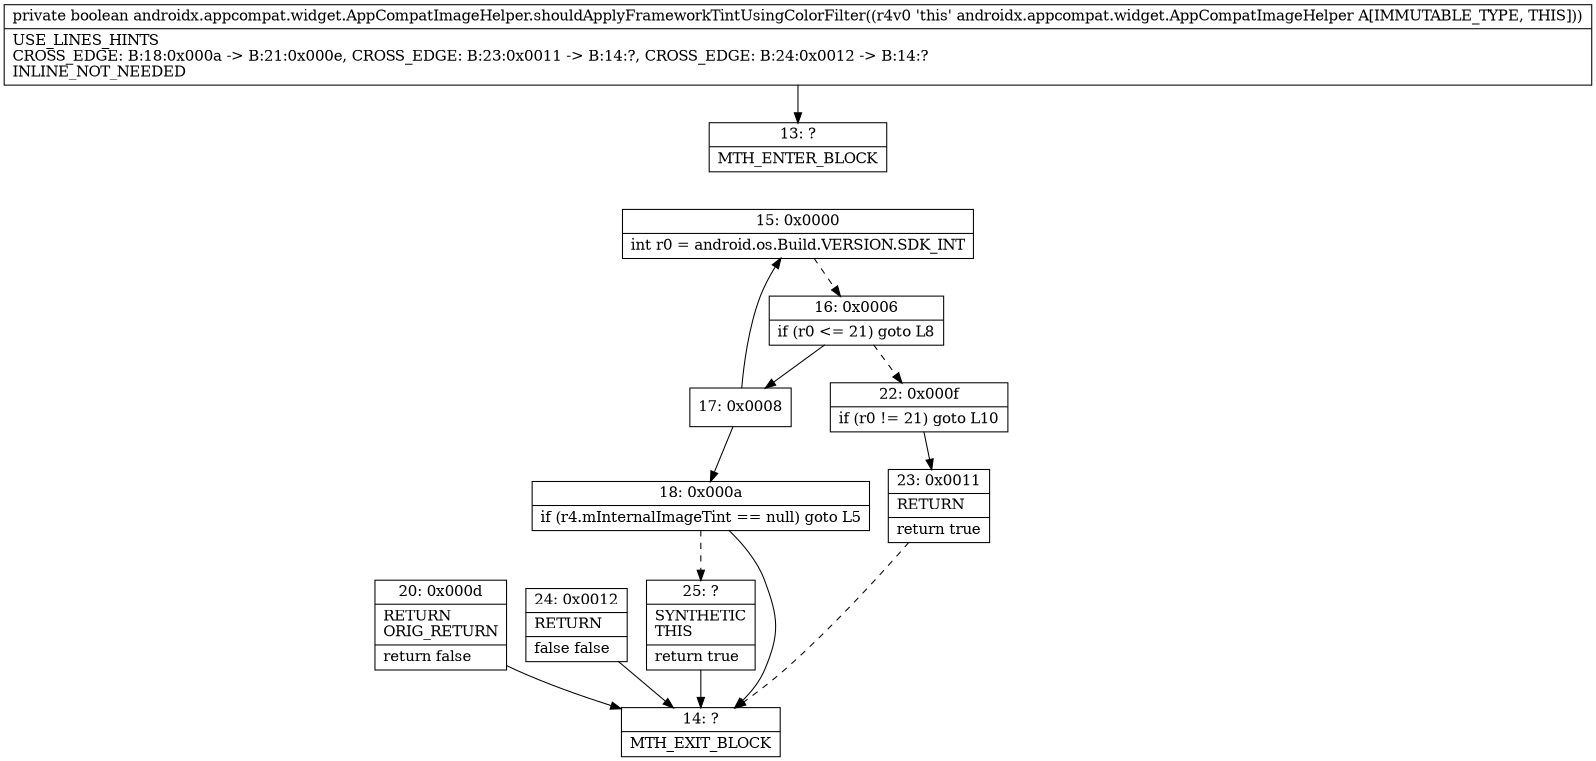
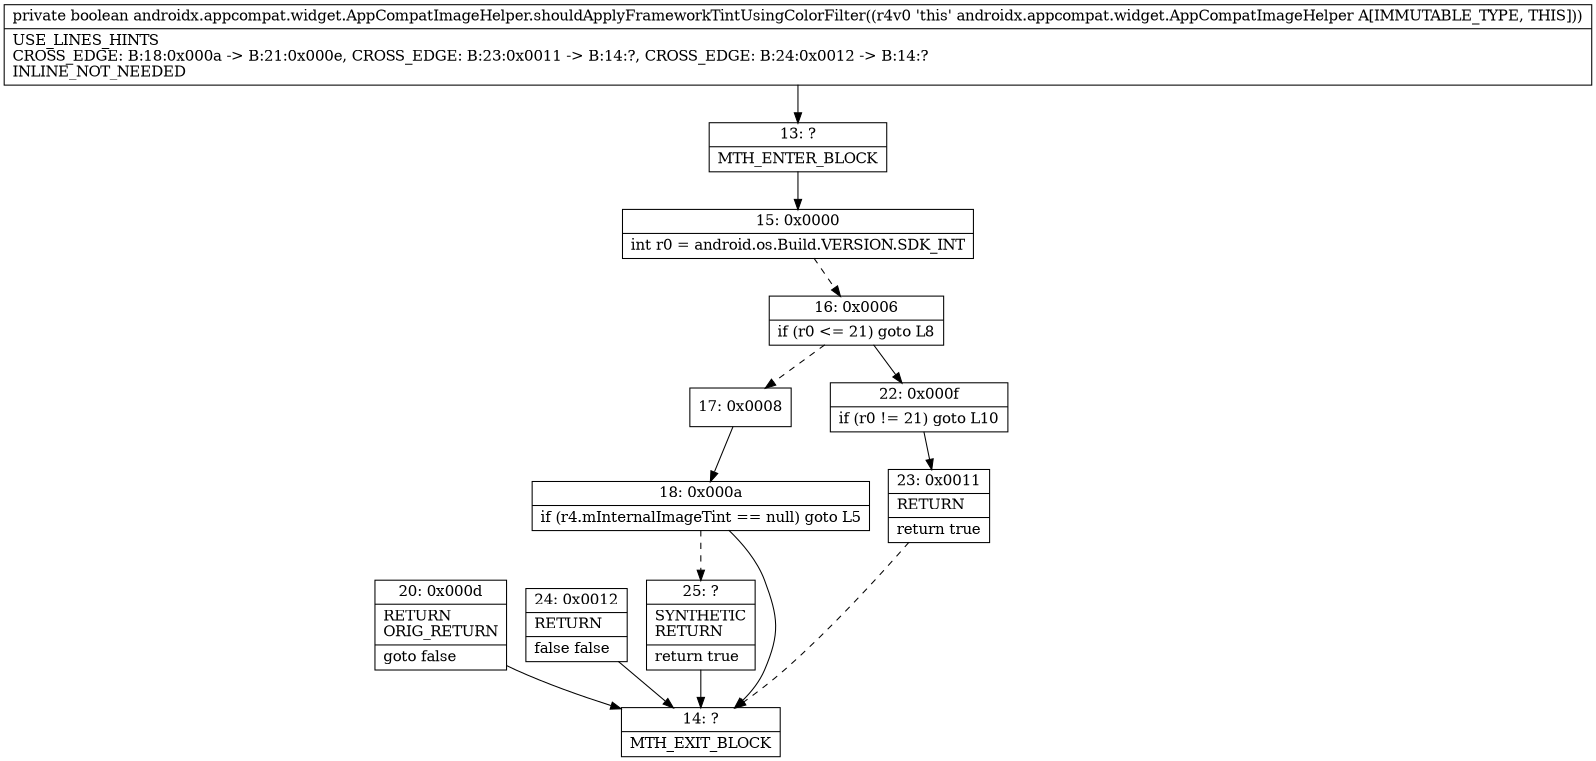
edge "17: 0x0008" -> "15: 0x0000": now "13: ?" -> "15: 0x0000"
edge "16: 0x0006" -> "22: 0x000f": style dashed -> solid
edge "16: 0x0006" -> "17: 0x0008": style solid -> dashed
node "25: ?": text "THIS" -> "RETURN"
node "20: 0x000d": text "return false" -> "goto false"
